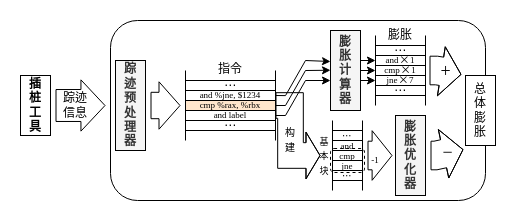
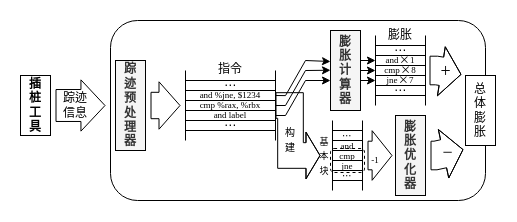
node "cmp ⨉ 1": label "cmp ⨉ 1" -> "cmp ⨉ 8"
node "cmp %rax, %rbx": fillcolor #ffe6cc -> #ffffff
